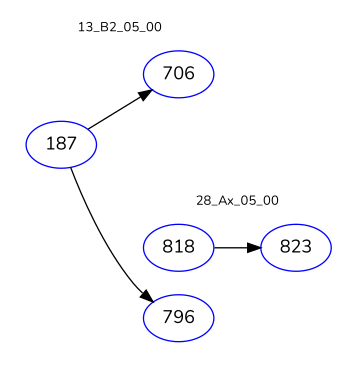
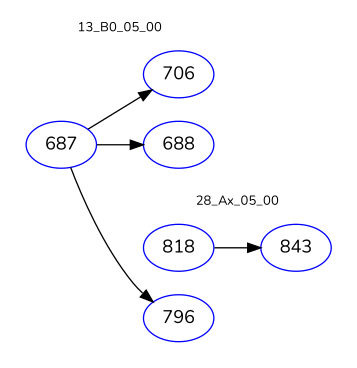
cluster "13_B2_05_00": label "13_B2_05_00" -> "13_B0_05_00"
node "187": label "187" -> "687"
node "688": added
node "823": label "823" -> "843"
